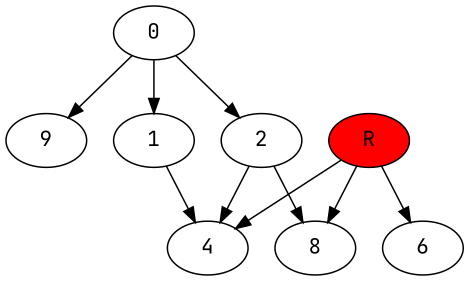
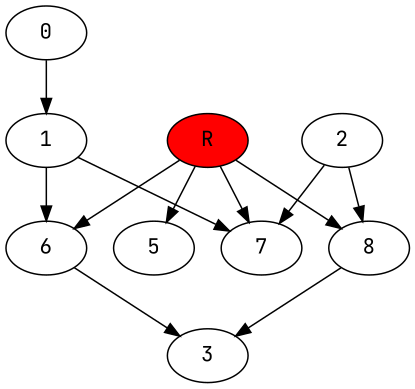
edge "0" -> "2": removed
node "9": removed
edge "1" -> "6": added
node "5": added
node "4": label "4" -> "7"
node "3": added
